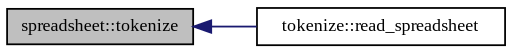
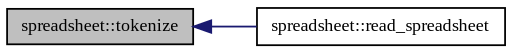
node "tokenize::read_spreadsheet": label "tokenize::read_spreadsheet" -> "spreadsheet::read_spreadsheet"
